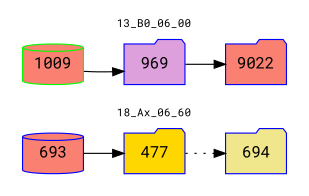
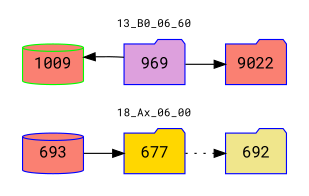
cluster "13_B0_06_00": label "13_B0_06_00" -> "13_B0_06_60"
edge "1009" -> "969": reversed
cluster "18_Ax_06_60": label "18_Ax_06_60" -> "18_Ax_06_00"
node "477": label "477" -> "677"
node "694": label "694" -> "692"
